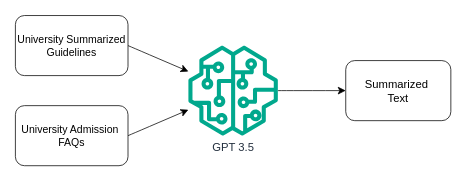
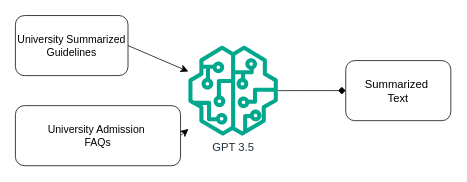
edge "GPT 3.5" -> "Summarized Text": arrowhead classic -> diamond
node "University Admission FAQs": size 113x60 -> 165x60
